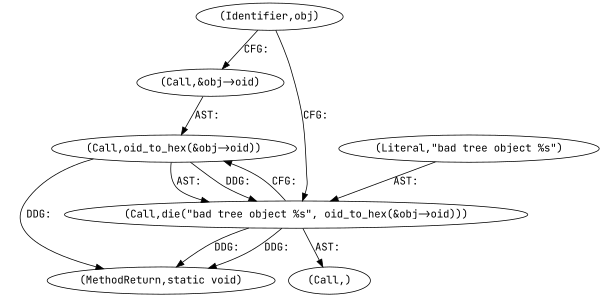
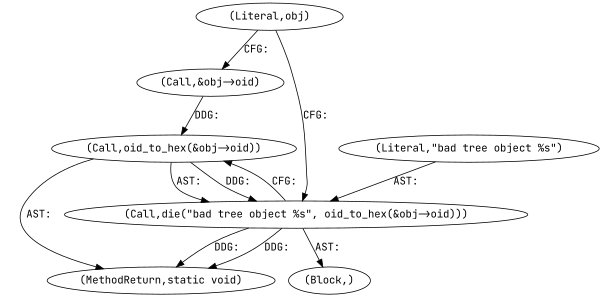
node "(Identifier,obj)": label "(Identifier,obj)" -> "(Literal,obj)"
edge "(Call,&obj->oid)" -> "(Call,oid_to_hex(&obj->oid))": label "AST: " -> "DDG: "
edge "(Call,oid_to_hex(&obj->oid))" -> "(MethodReturn,static void)": label "DDG: " -> "AST: "
node "(Call,)": label "(Call,)" -> "(Block,)"
